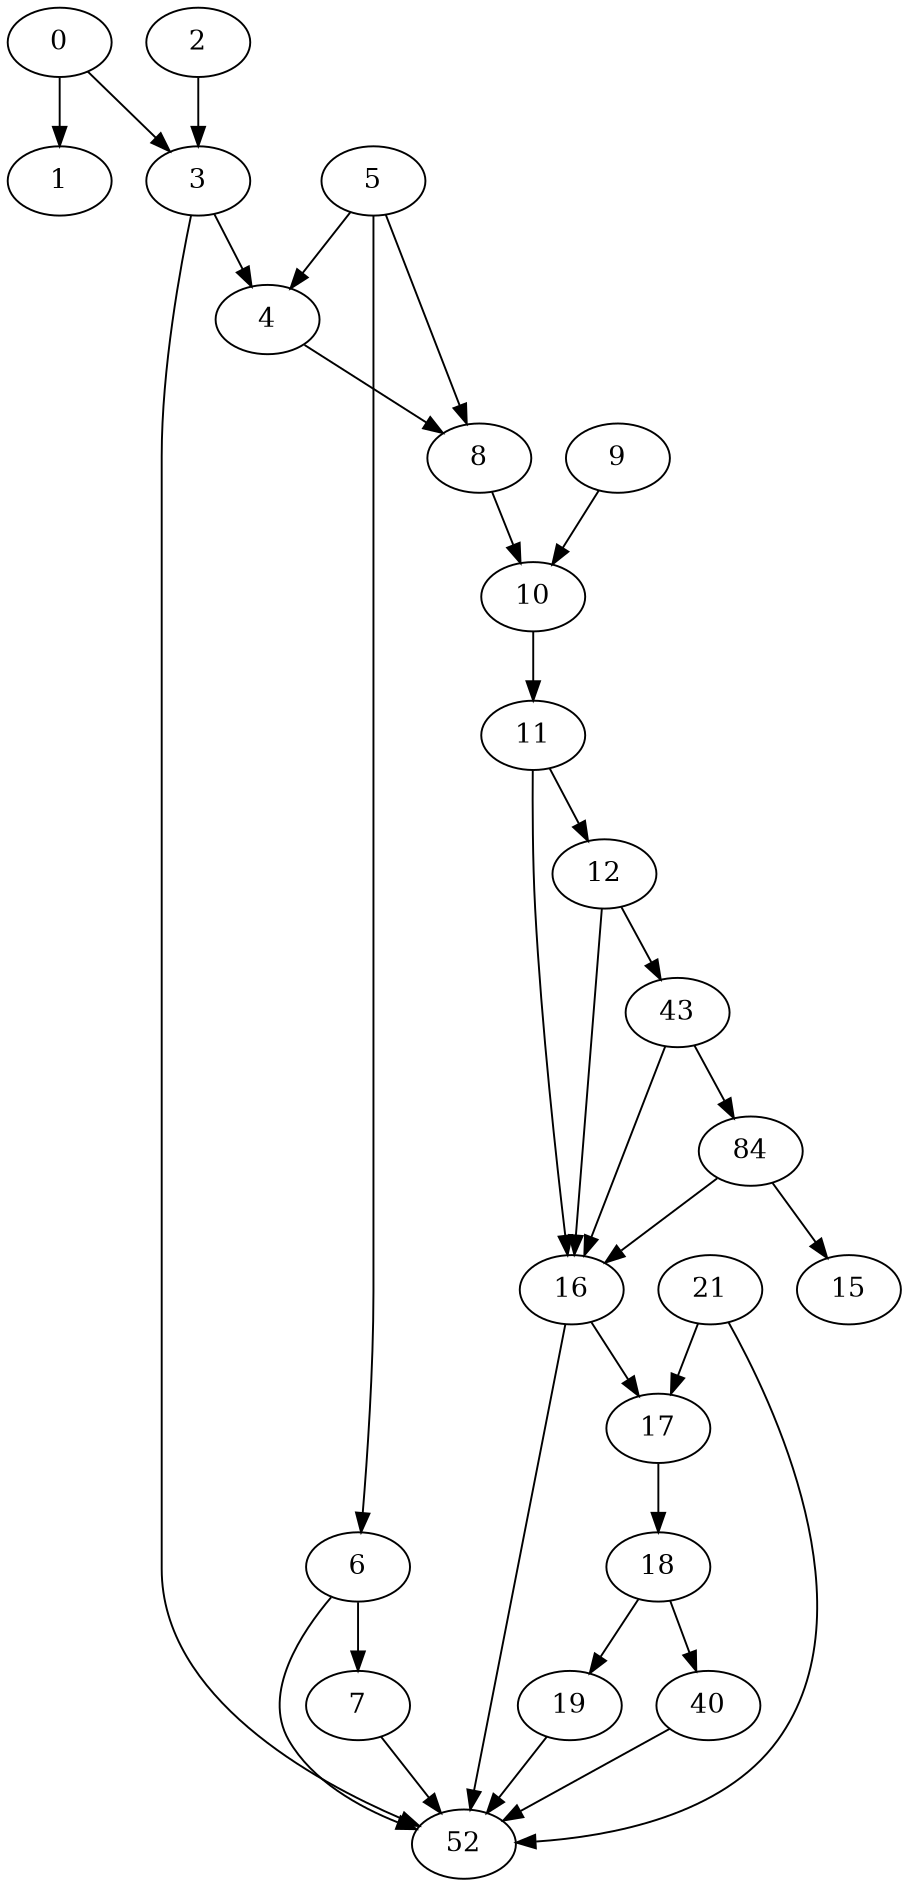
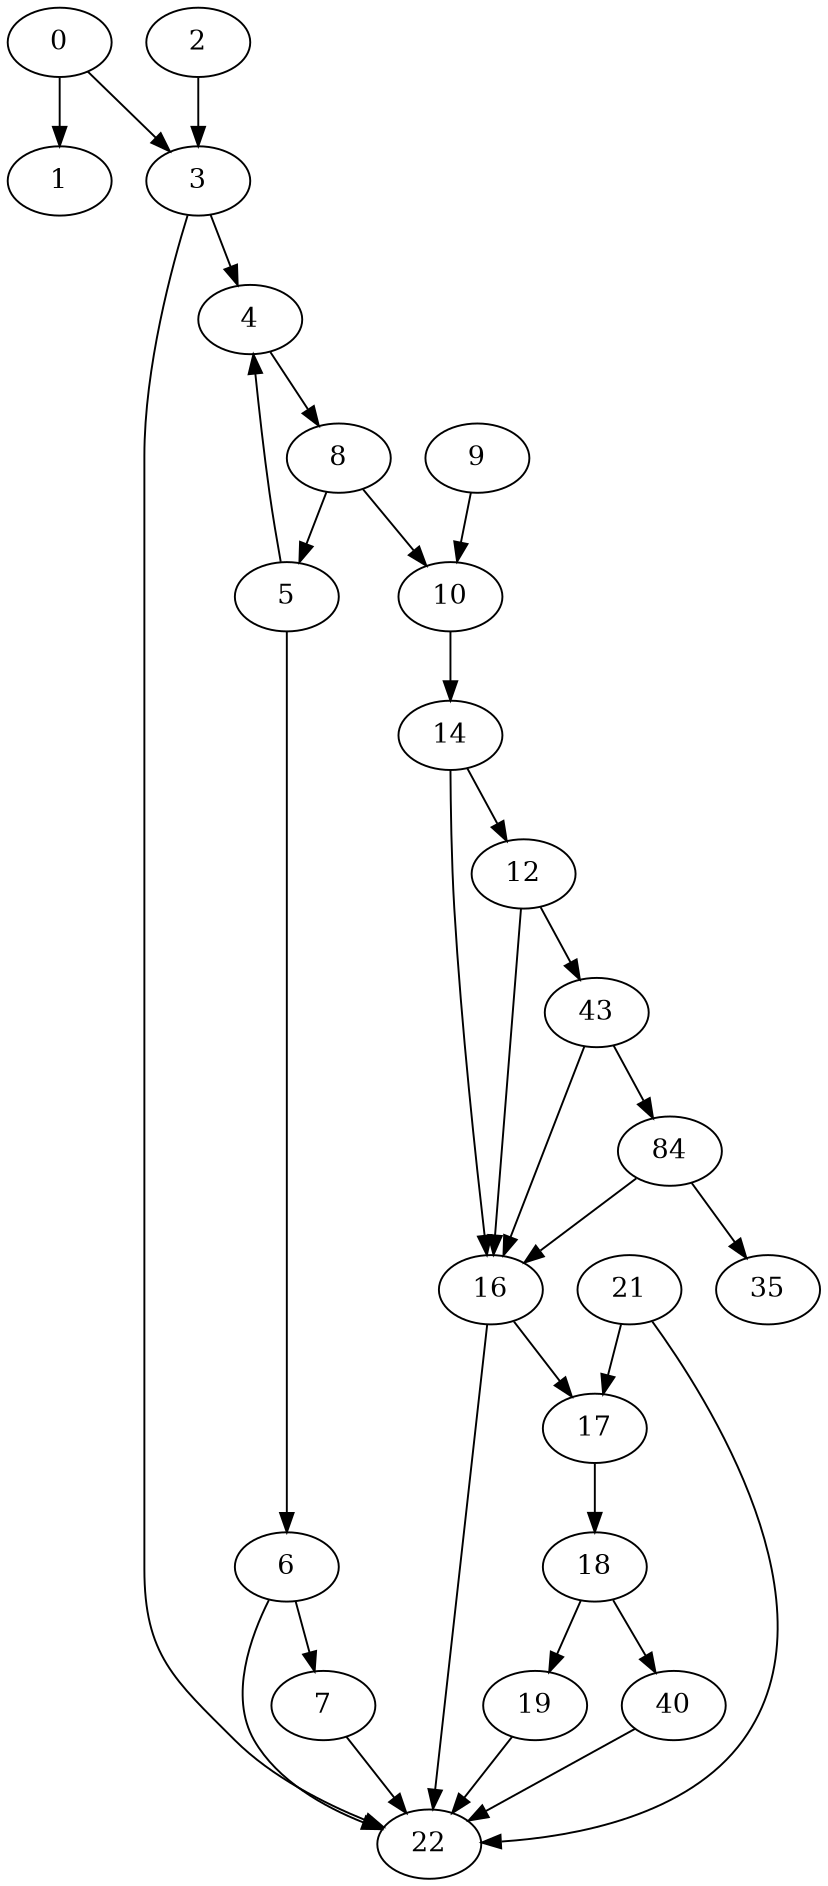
edge "5" -> "8": reversed
node "11": label "11" -> "14"
node "15": label "15" -> "35"
node "52": label "52" -> "22"
